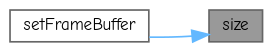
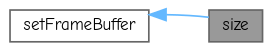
edge "setFrameBuffer" -> "size": reversed
